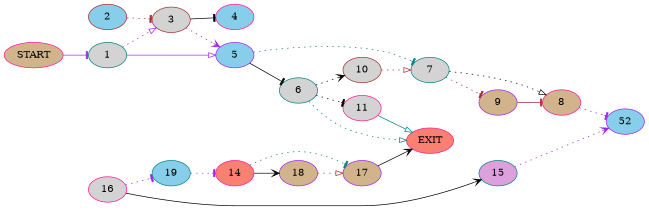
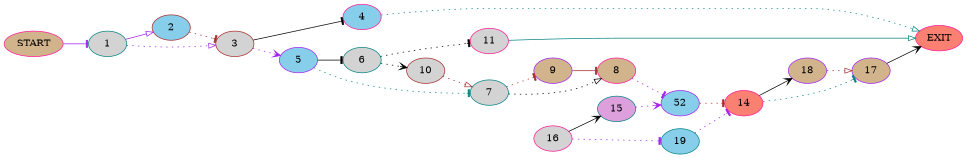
edge "1" -> "5": now "1" -> "2"
edge "52" -> "14": added
edge "6" -> "EXIT": now "4" -> "EXIT"
